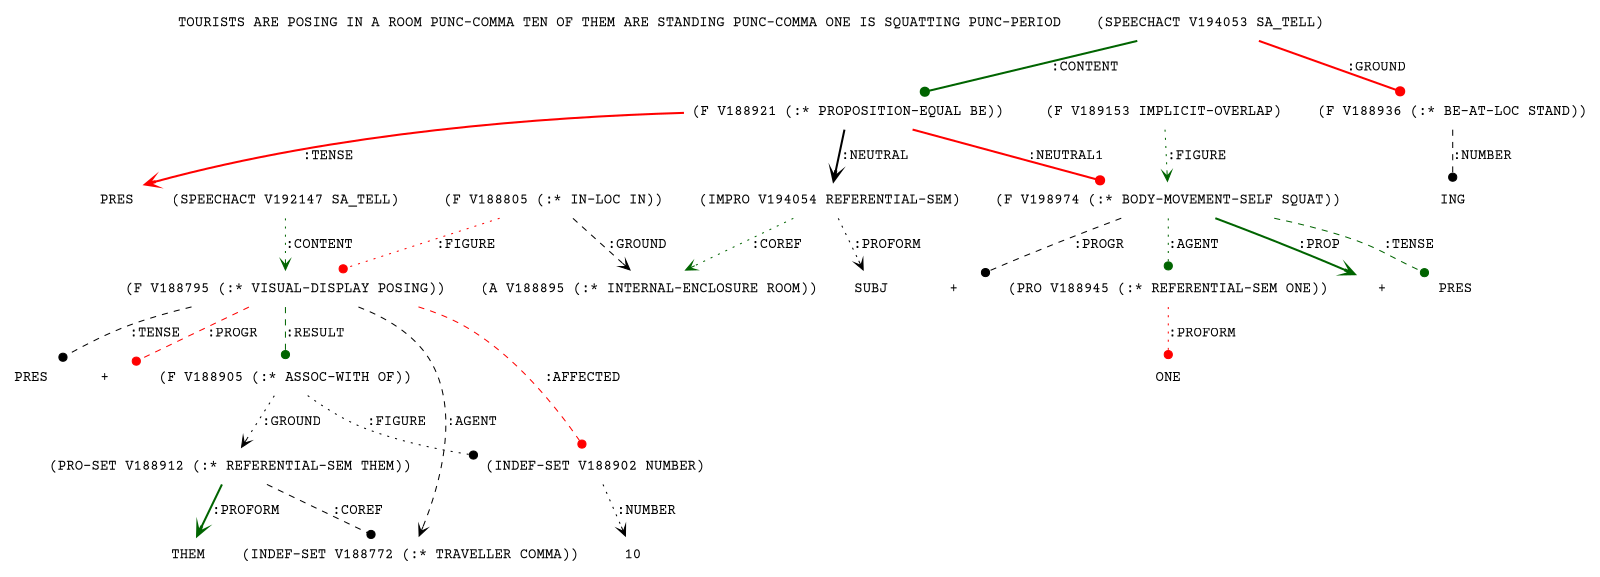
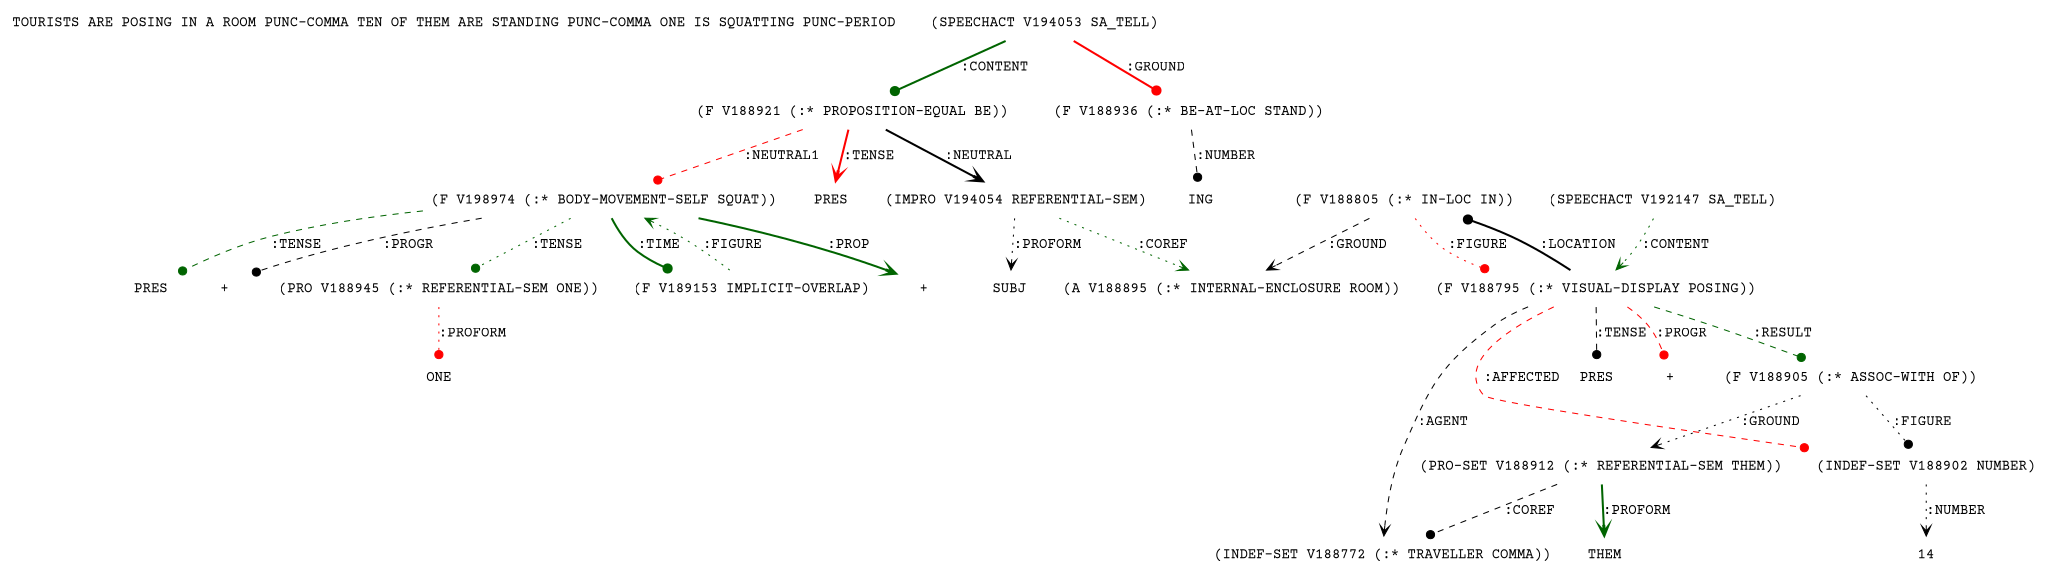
edge "(F V188921 (:* PROPOSITION-EQUAL BE))" -> "(F V198974 (:* BODY-MOVEMENT-SELF SQUAT))": style bold -> dashed
edge "(F V188795 (:* VISUAL-DISPLAY POSING))" -> "(F V188805 (:* IN-LOC IN))": added, label ":LOCATION"
edge "(F V198974 (:* BODY-MOVEMENT-SELF SQUAT))" -> "(PRO V188945 (:* REFERENTIAL-SEM ONE))": label ":AGENT" -> ":TENSE"
edge "(F V198974 (:* BODY-MOVEMENT-SELF SQUAT))" -> "(F V189153 IMPLICIT-OVERLAP)": added, label ":TIME"
node "10": label "10" -> "14"
